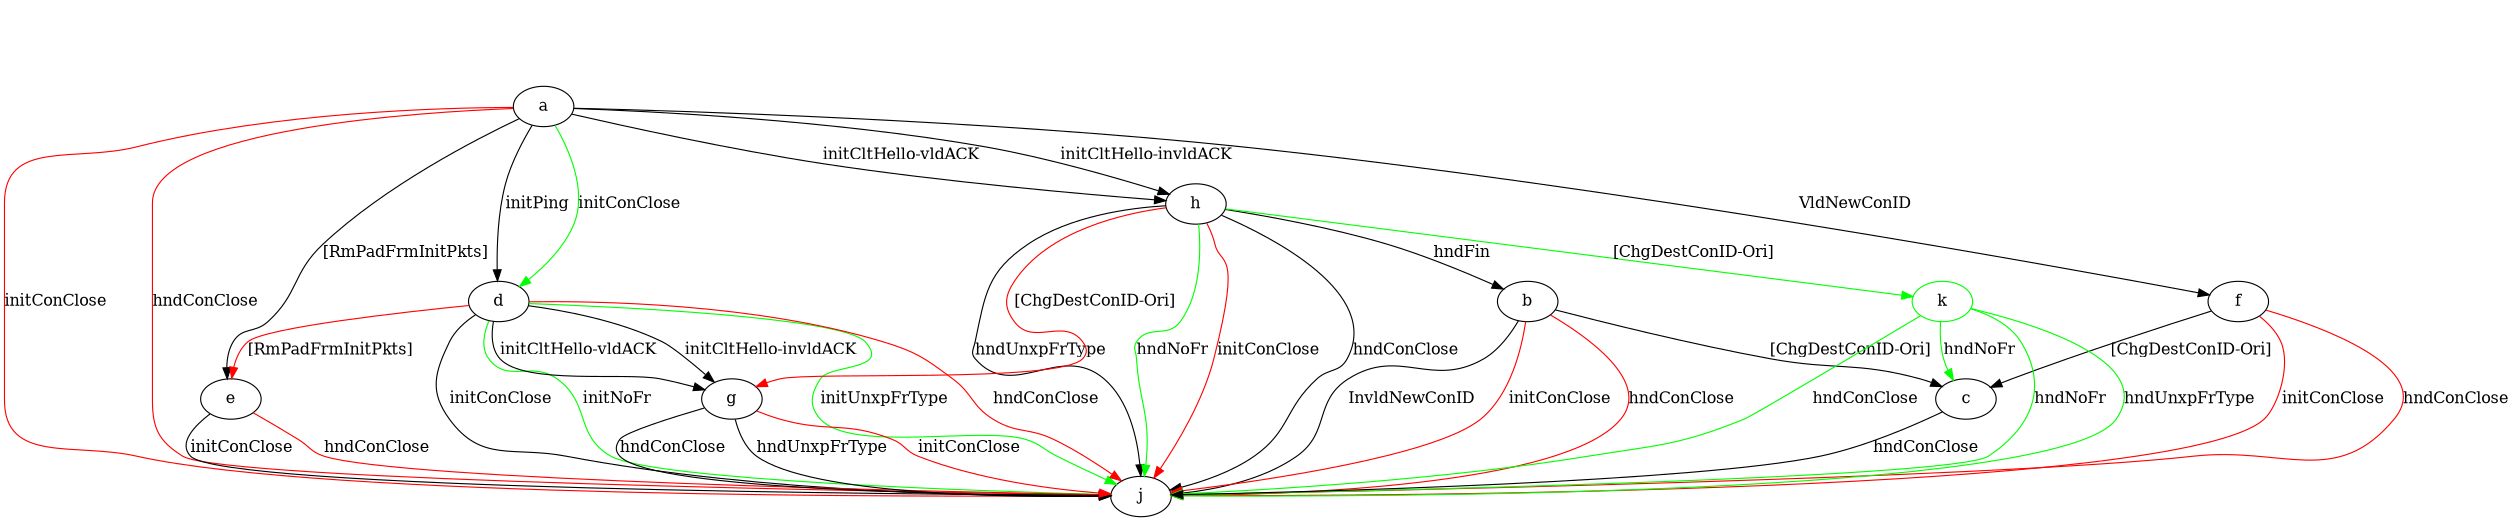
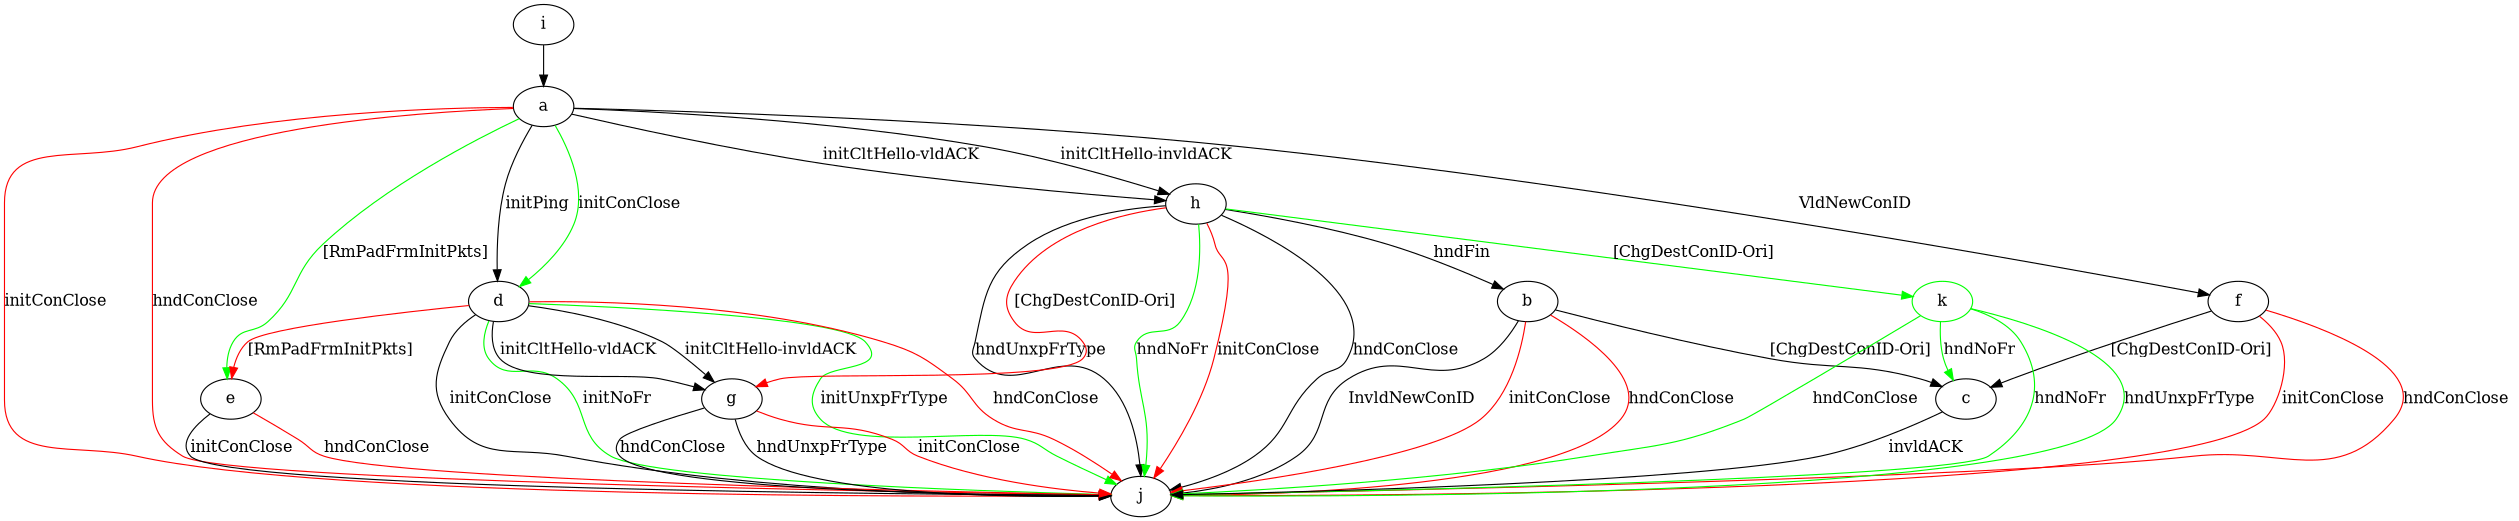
node "i": added
edge "a" -> "e": color black -> green
edge "c" -> "j": label "hndConClose " -> "invldACK "
